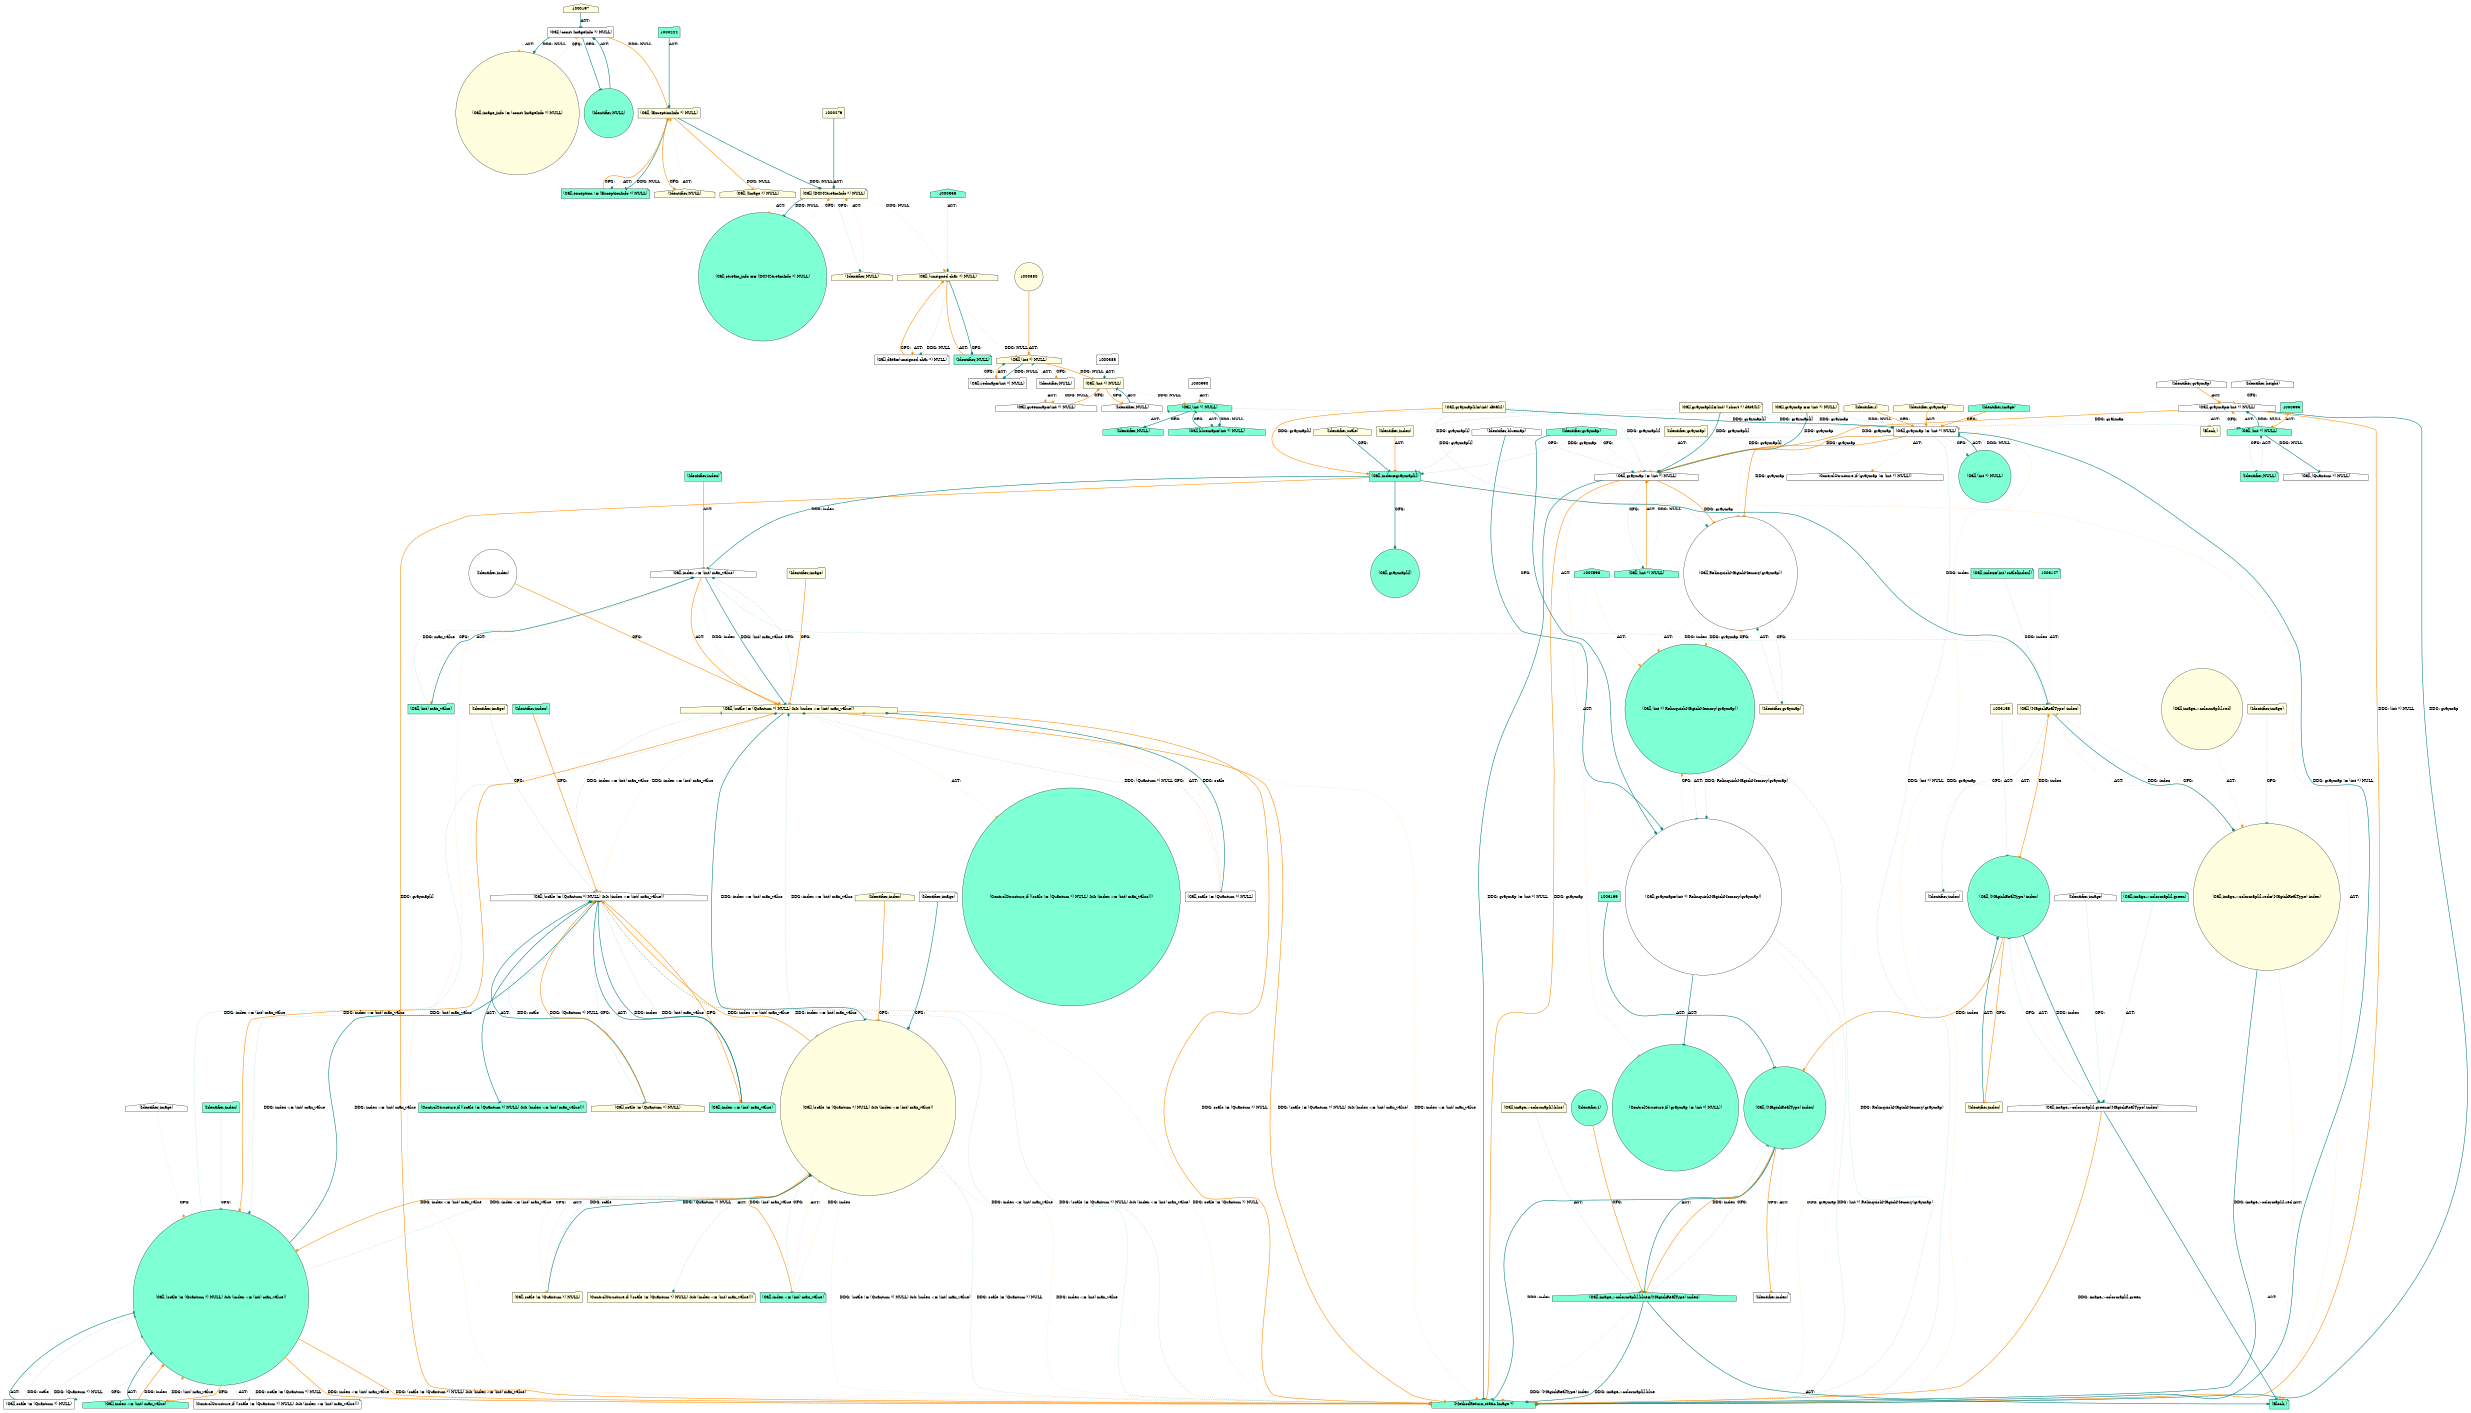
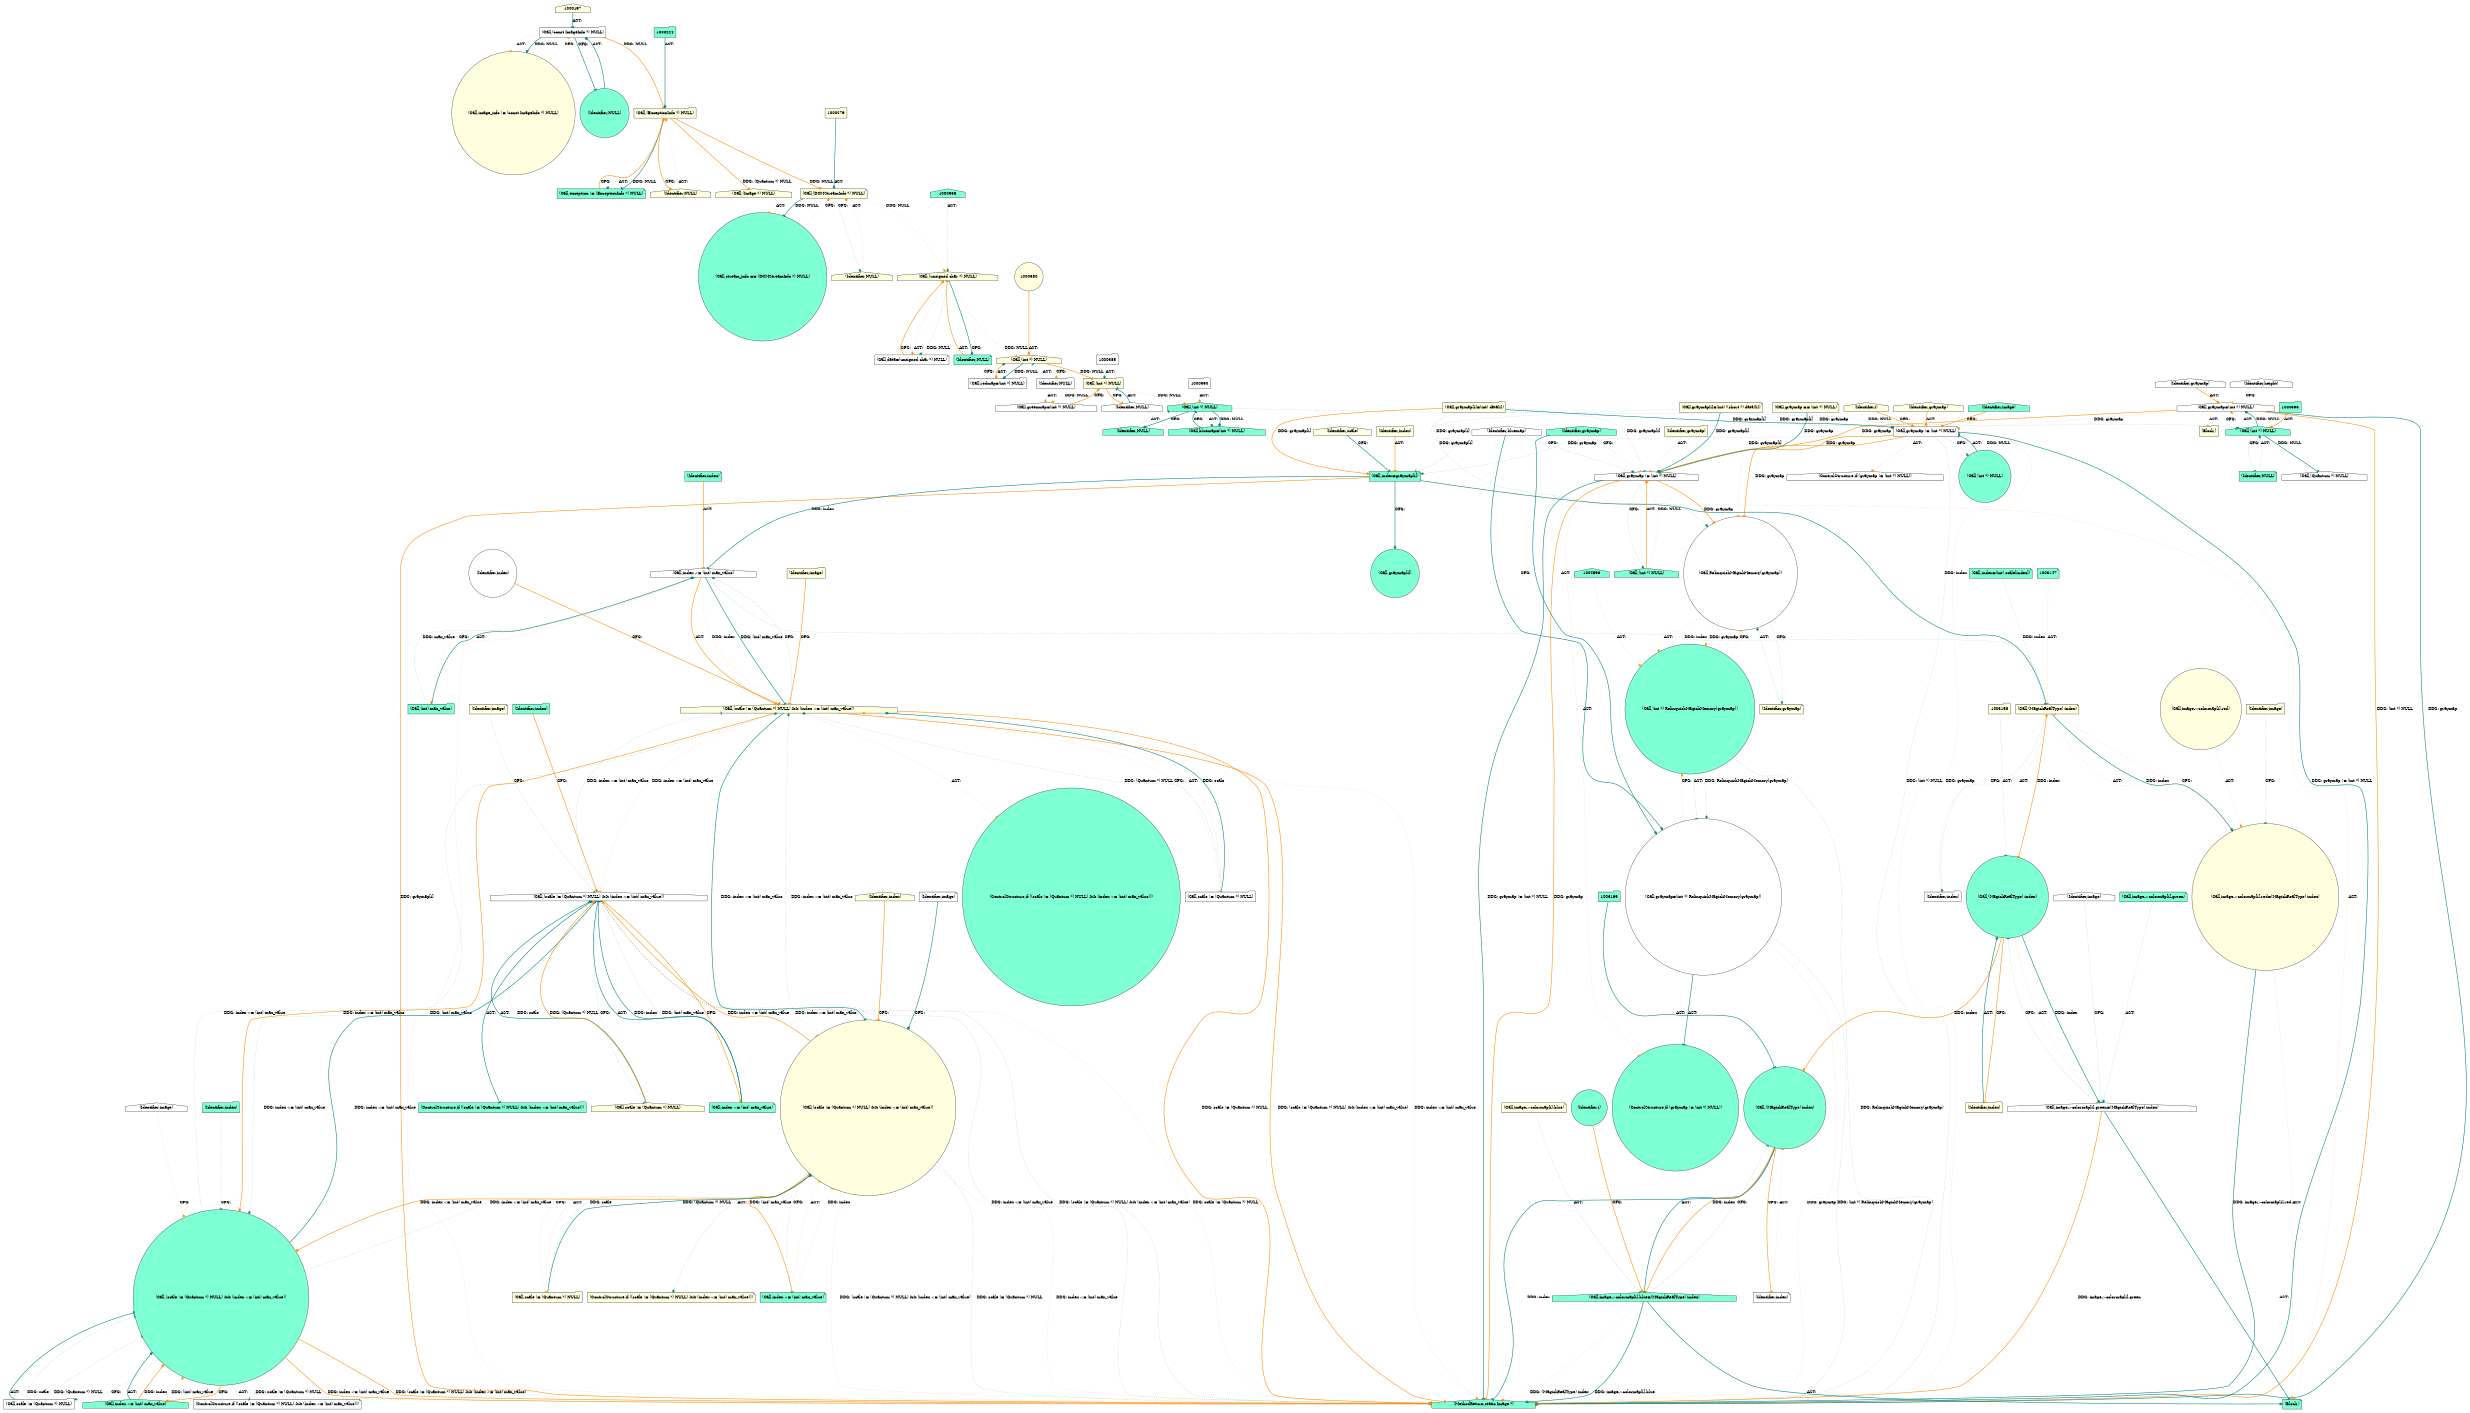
edge "(Call,(ExceptionInfo *) NULL)" -> "(Call,(DCMStreamInfo *) NULL)": color teal -> darkorange
edge "(Call,(ExceptionInfo *) NULL)" -> "(Call,(Image *) NULL)": label "DDG: NULL" -> "DDG: (Quantum *) NULL"
